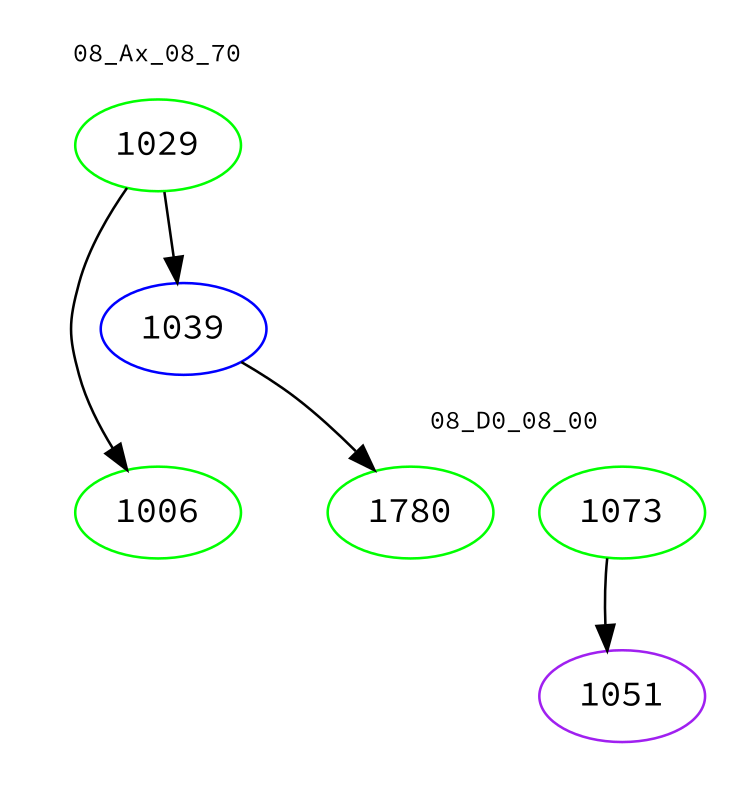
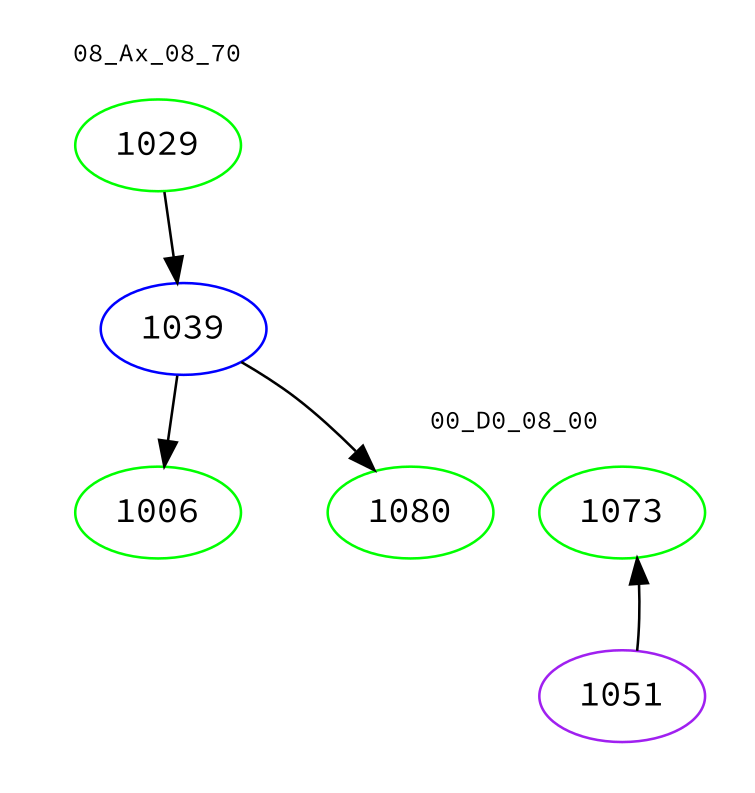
edge "1029" -> "1006": now "1039" -> "1006"
cluster "08_D0_08_00": label "08_D0_08_00" -> "00_D0_08_00"
node "1780": label "1780" -> "1080"
edge "1073" -> "1051": reversed
